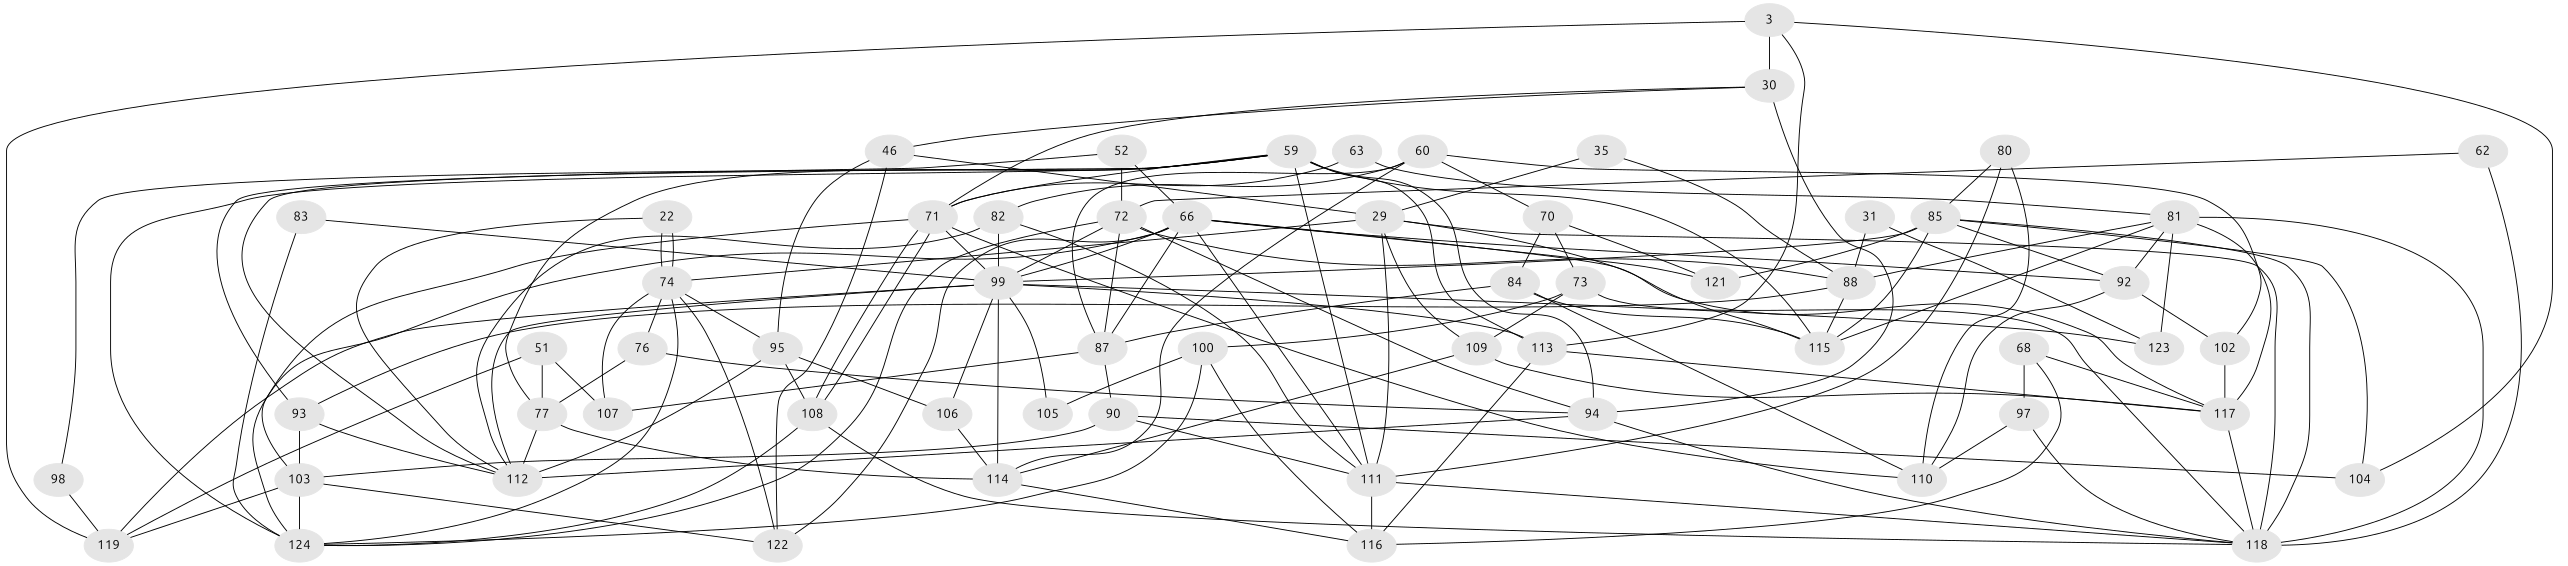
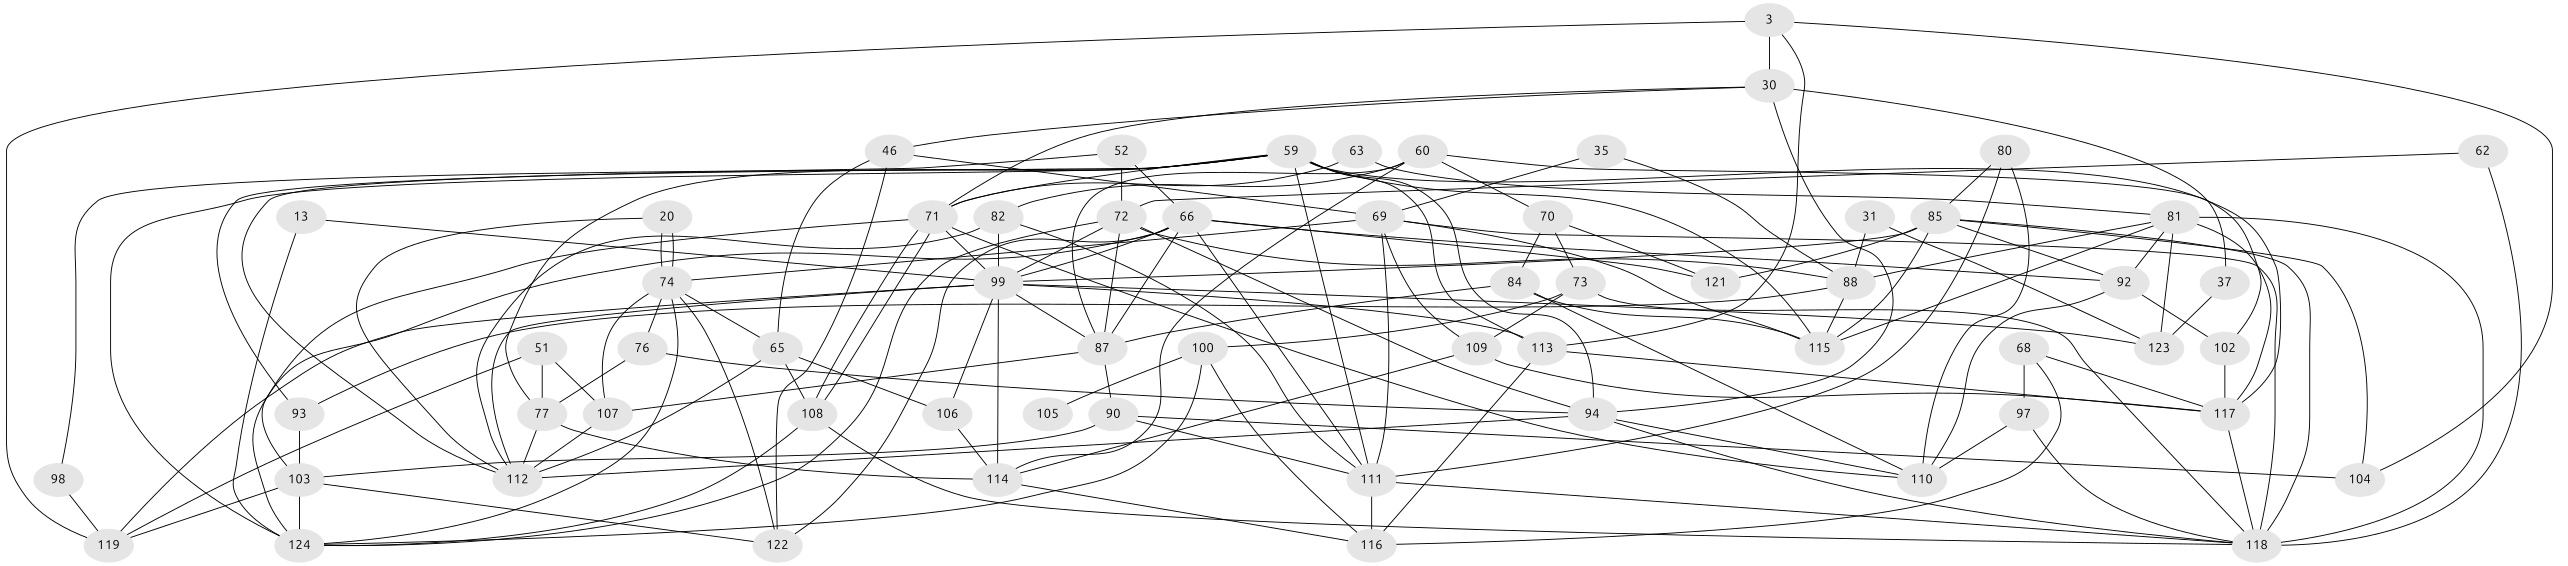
node "83": label "83" -> "13"
node "22": label "22" -> "20"
node "29": label "29" -> "69"
node "37": added
edge "66" -- "117": now "59" -- "117"
edge "99" -- "105": now "99" -- "87"
node "95": label "95" -> "65"
edge "94" -- "110": added
edge "93" -- "112": now "107" -- "112"
